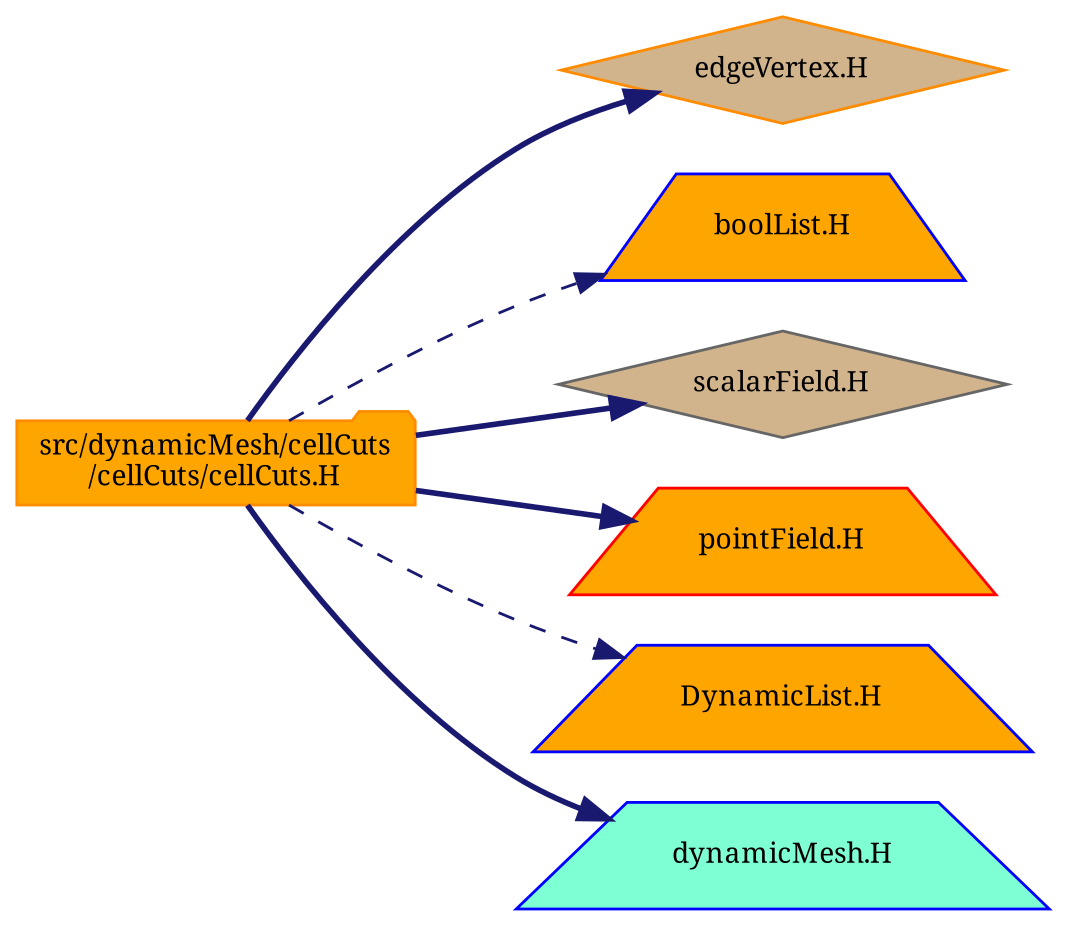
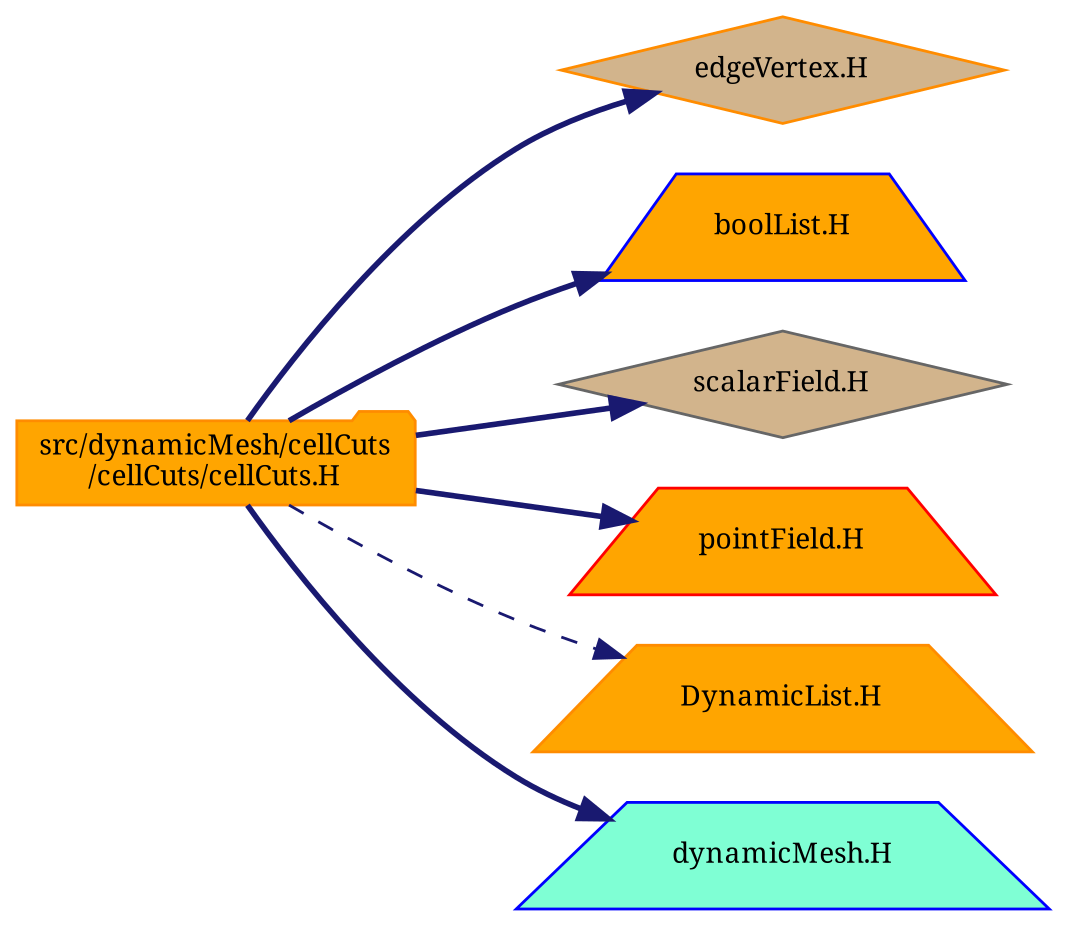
edge "src/dynamicMesh/cellCuts /cellCuts/cellCuts.H" -> "boolList.H": style dashed -> bold
node "DynamicList.H": color blue -> darkorange
